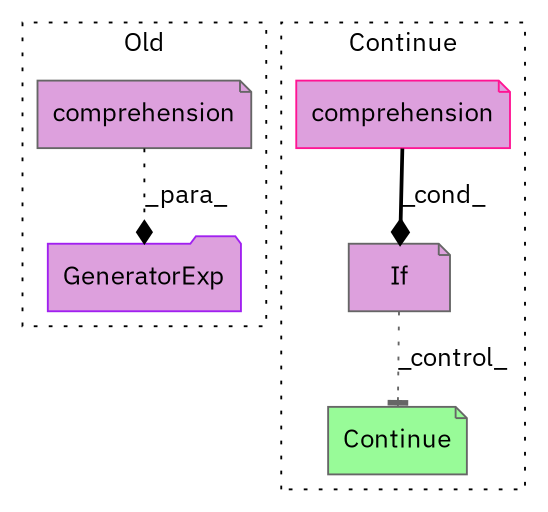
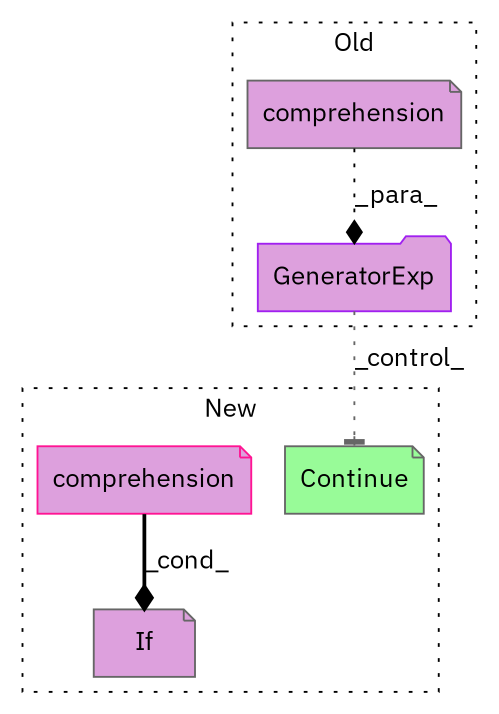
cluster "Continue": label "Continue" -> "New"
edge "If" -> "Continue": now "GeneratorExp" -> "Continue"
